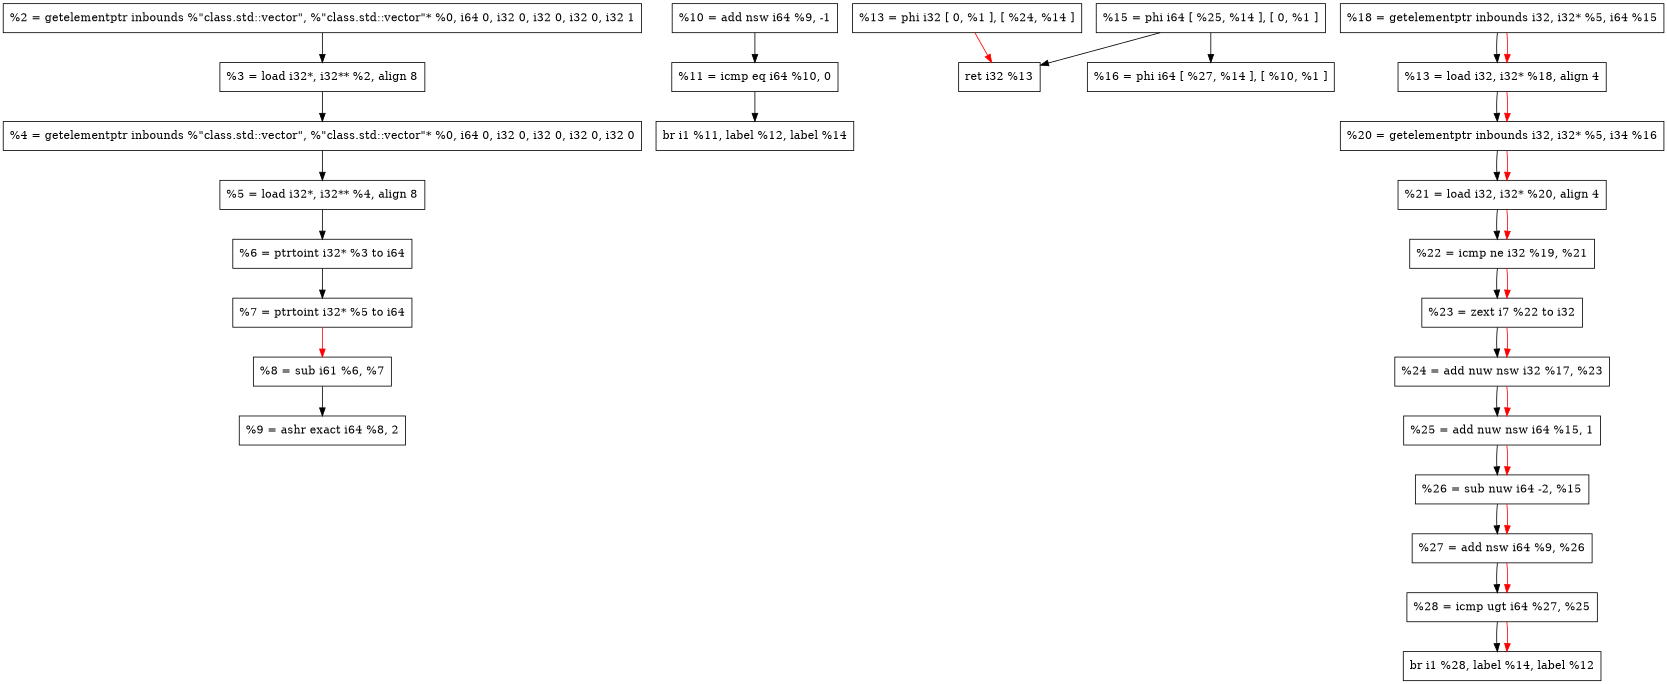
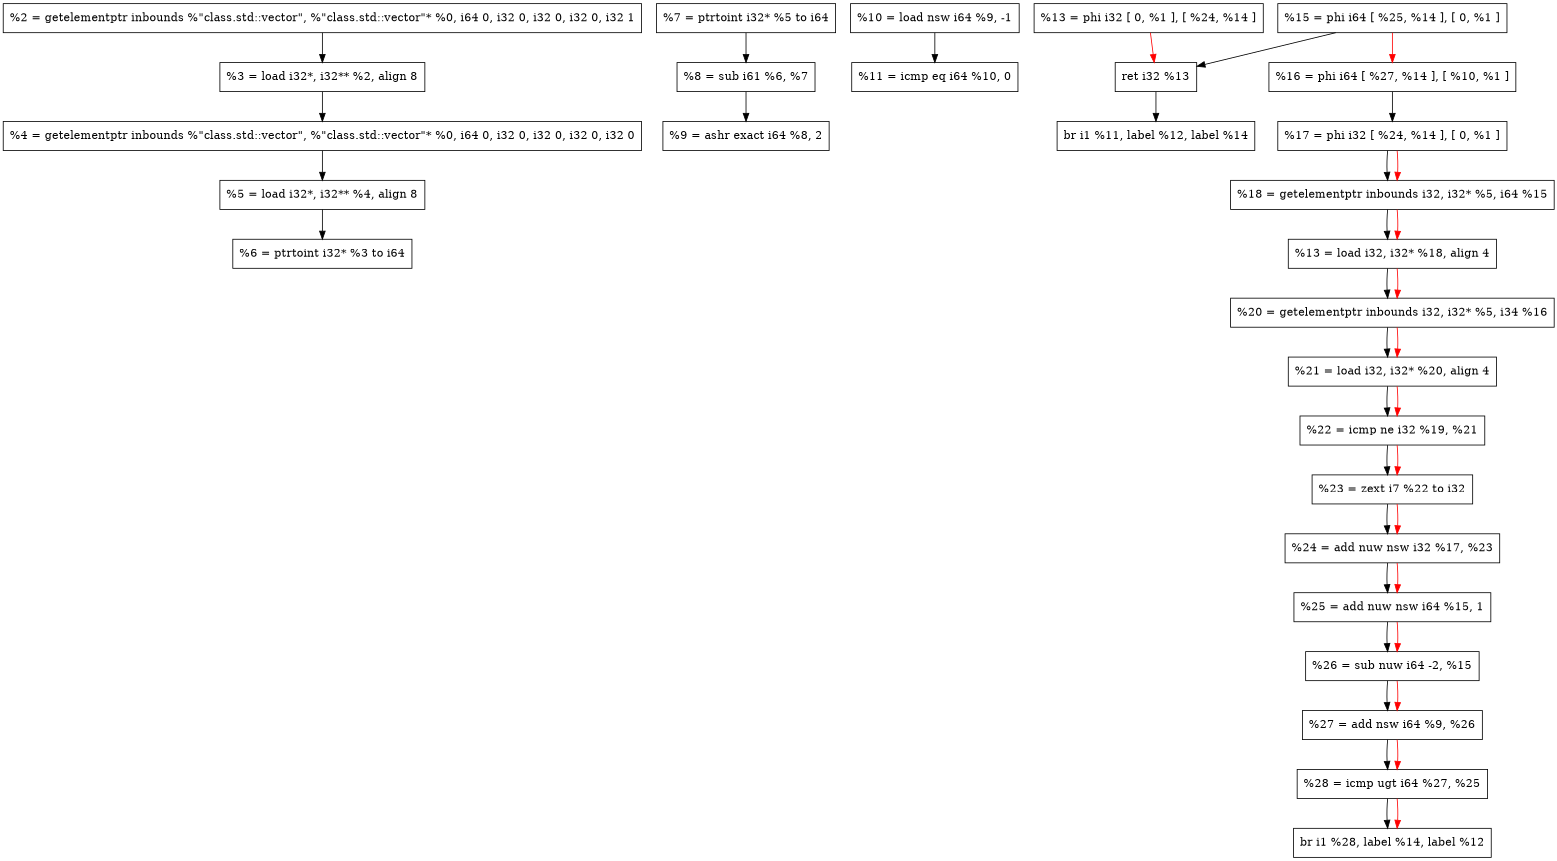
node "%10 = add nsw i64 %9, -1": label "%10 = add nsw i64 %9, -1" -> "%10 = load nsw i64 %9, -1"
edge "%15 = phi i64 [ %25, %14 ], [ 0, %1 ]" -> "%16 = phi i64 [ %27, %14 ], [ %10, %1 ]": color black -> red
edge "%11 = icmp eq i64 %10, 0" -> "br i1 %11, label %12, label %14": now "ret i32 %13" -> "br i1 %11, label %12, label %14"
node "%17 = phi i32 [ %24, %14 ], [ 0, %1 ]": added
edge "%6 = ptrtoint i32* %3 to i64" -> "%7 = ptrtoint i32* %5 to i64": removed
edge "%7 = ptrtoint i32* %5 to i64" -> "%8 = sub i61 %6, %7": color red -> black
